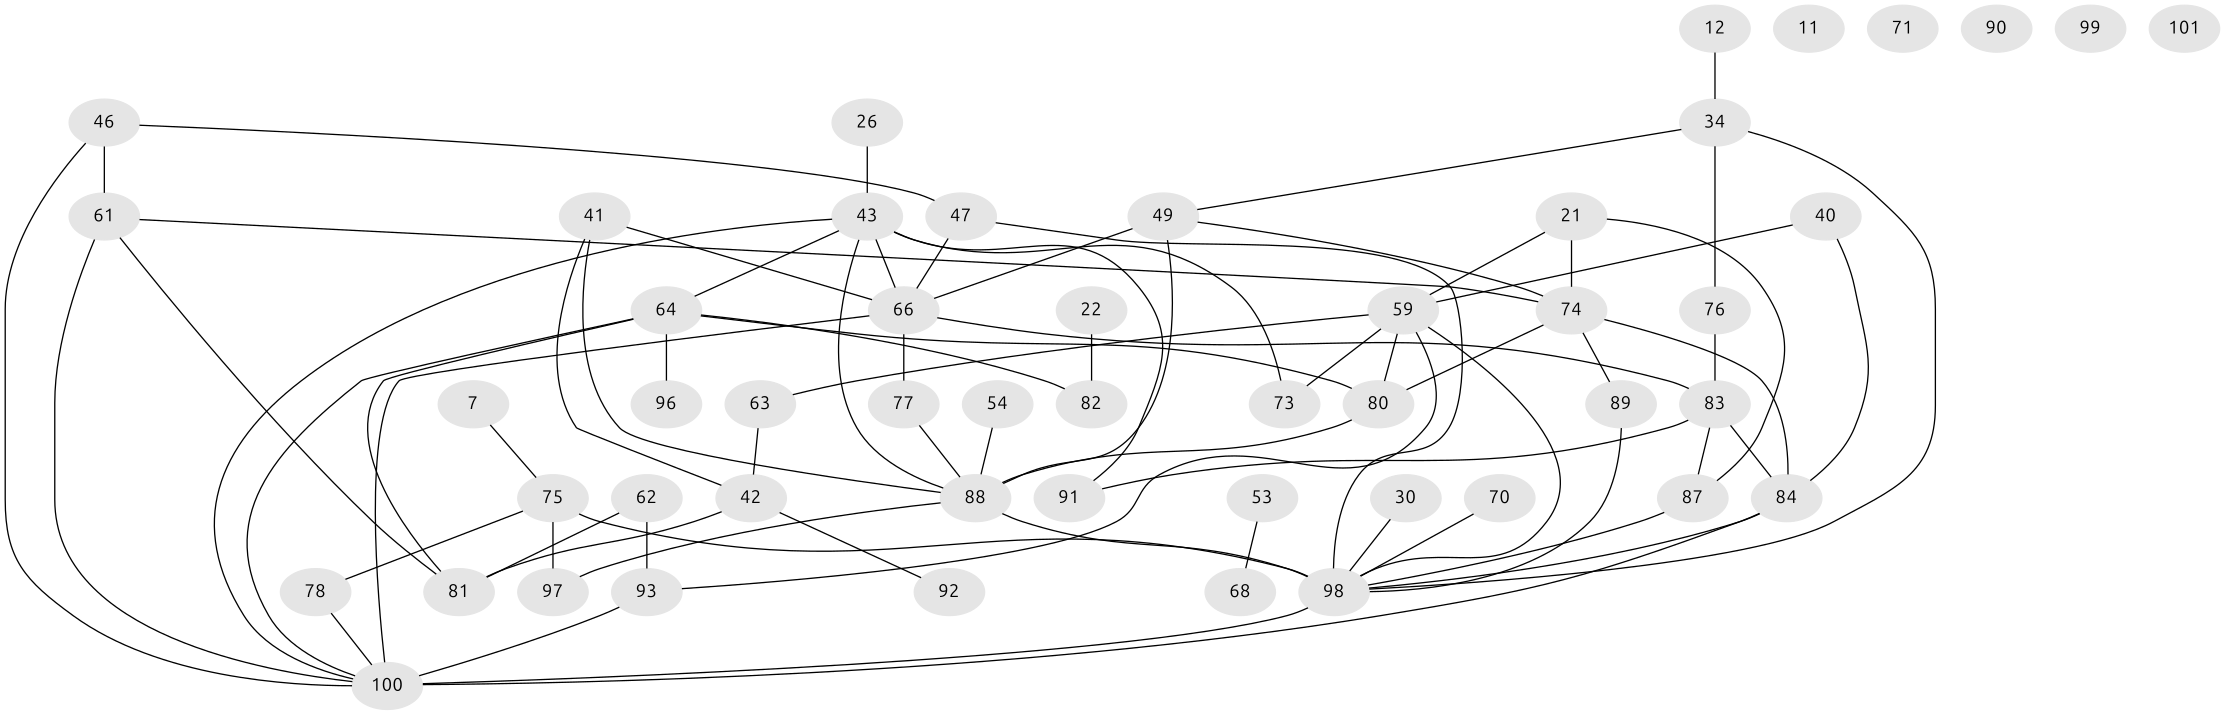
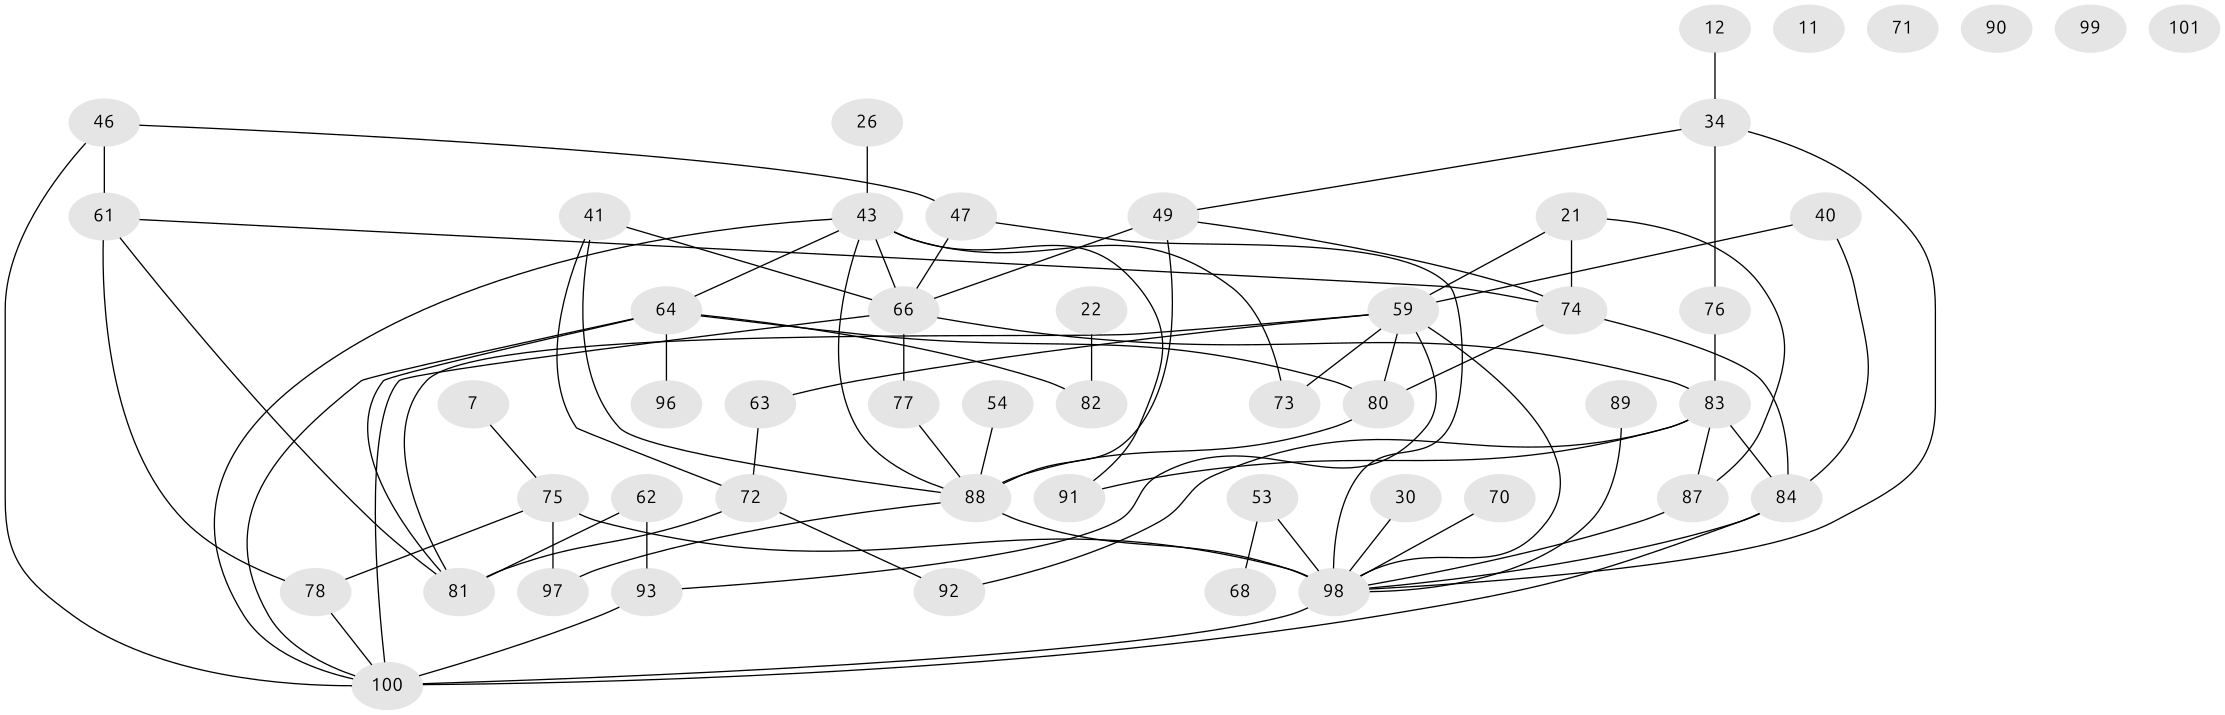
edge "59" -- "81": added
edge "74" -- "89": removed
edge "83" -- "92": added
node "42": label "42" -> "72"
edge "53" -- "98": added
edge "61" -- "100": now "61" -- "78"
